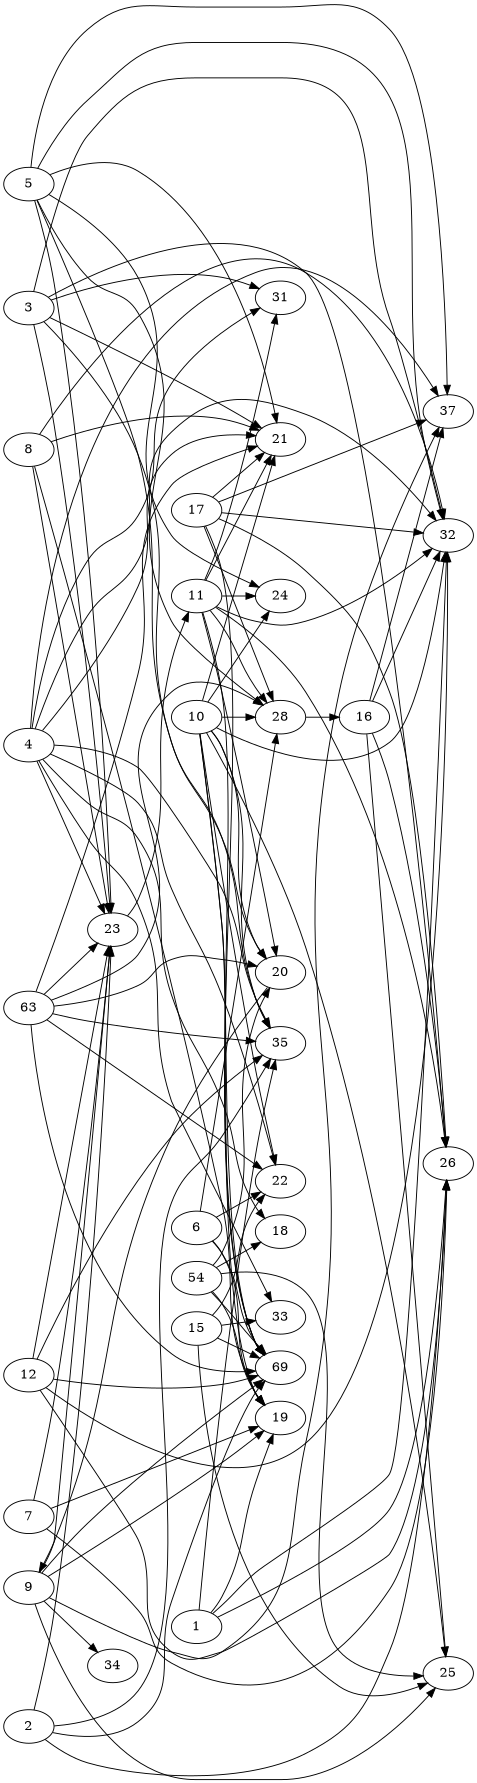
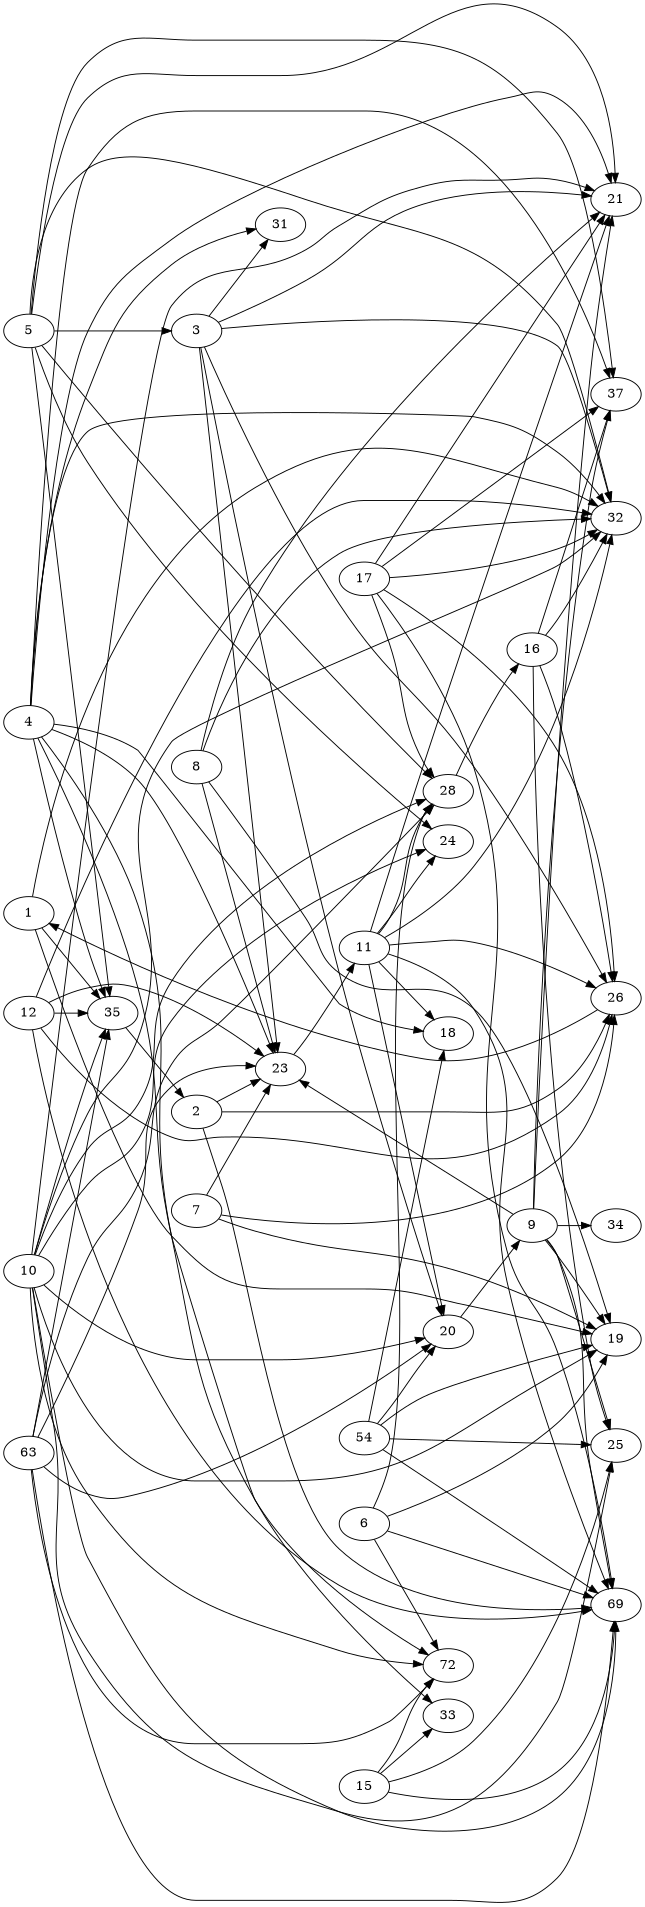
edge "11" -> "31": now "11" -> "18"
edge "5" -> "23": now "5" -> "3"
edge "63" -> "21": now "9" -> "21"
node "22": label "22" -> "72"
edge "2" -> "35": reversed
edge "1" -> "26": reversed
